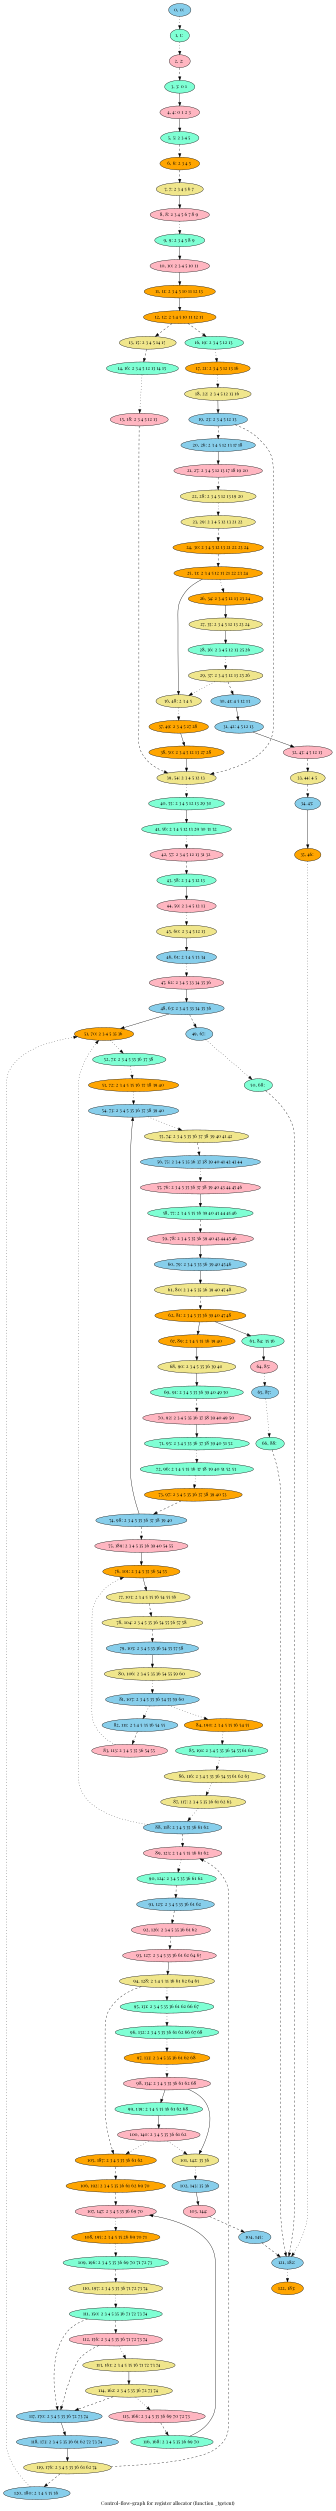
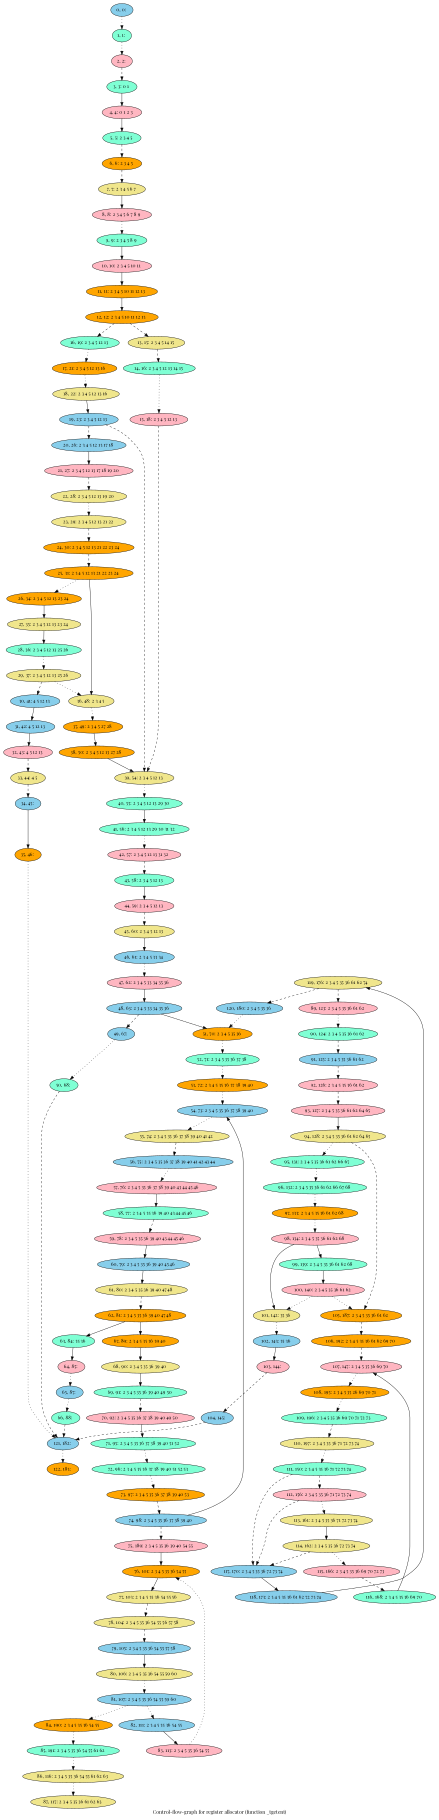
edge "44, 59: 2 3 4 5 12 13" -> "45, 60: 2 3 4 5 12 13": style dotted -> dashed
edge "82, 111: 2 3 4 5 35 36 54 55" -> "83, 113: 2 3 4 5 35 36 54 55": style dashed -> solid
node "88, 118: 2 3 4 5 35 36 61 62": removed
